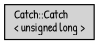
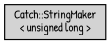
node "Catch::Catch < unsigned long >": label "Catch::Catch < unsigned long >" -> "Catch::StringMaker < unsigned long >"
